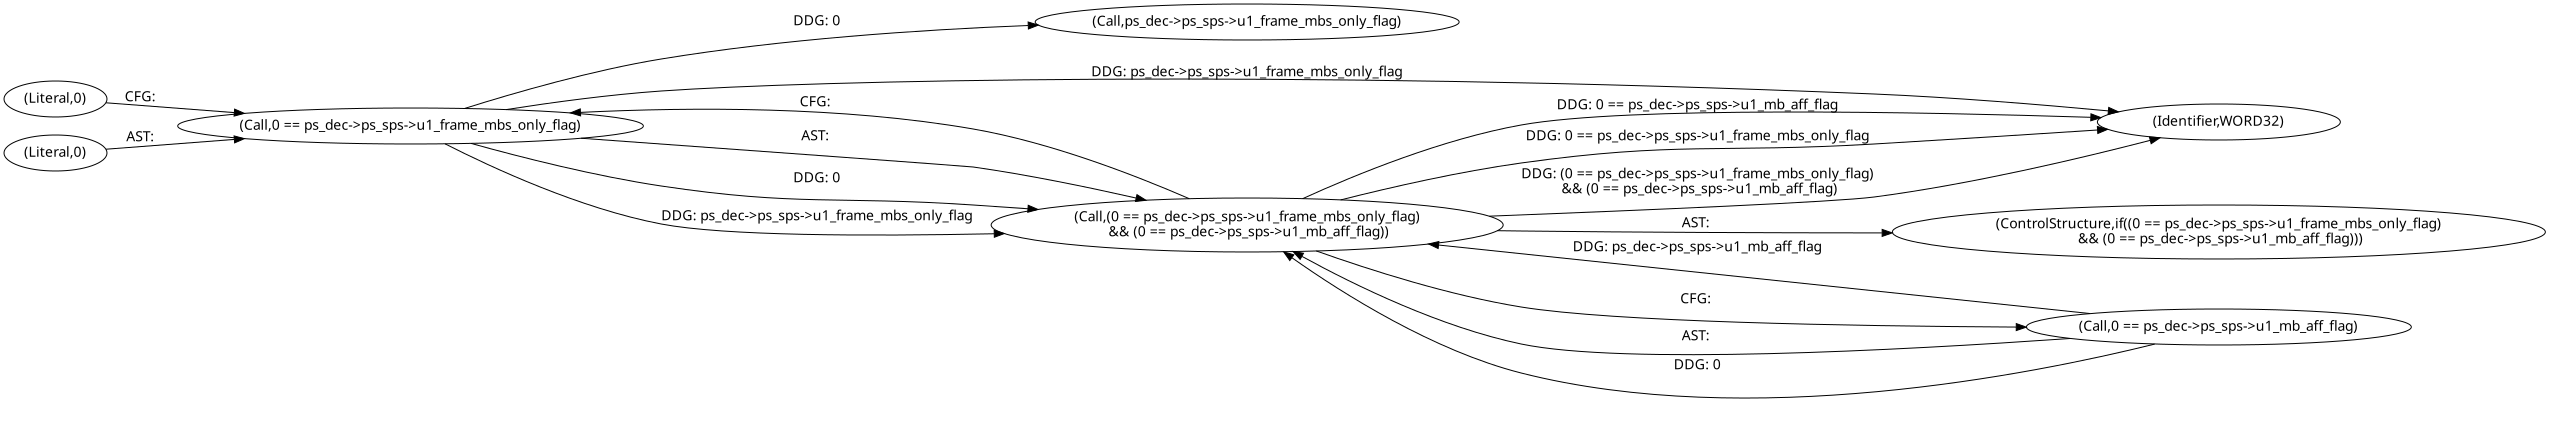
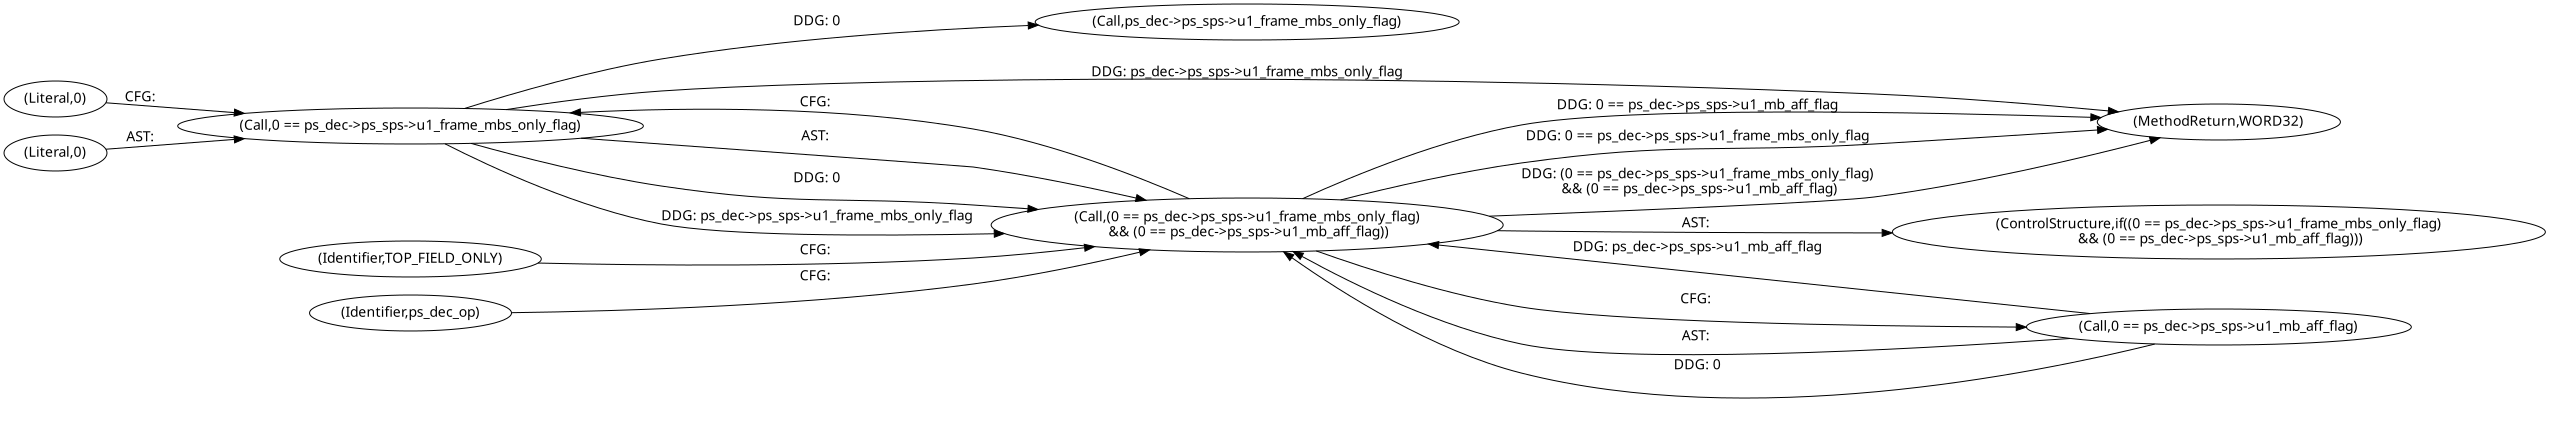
node "(Identifier,WORD32)": label "(Identifier,WORD32)" -> "(MethodReturn,WORD32)"
node "(Identifier,TOP_FIELD_ONLY)": added
node "(Identifier,ps_dec_op)": added
